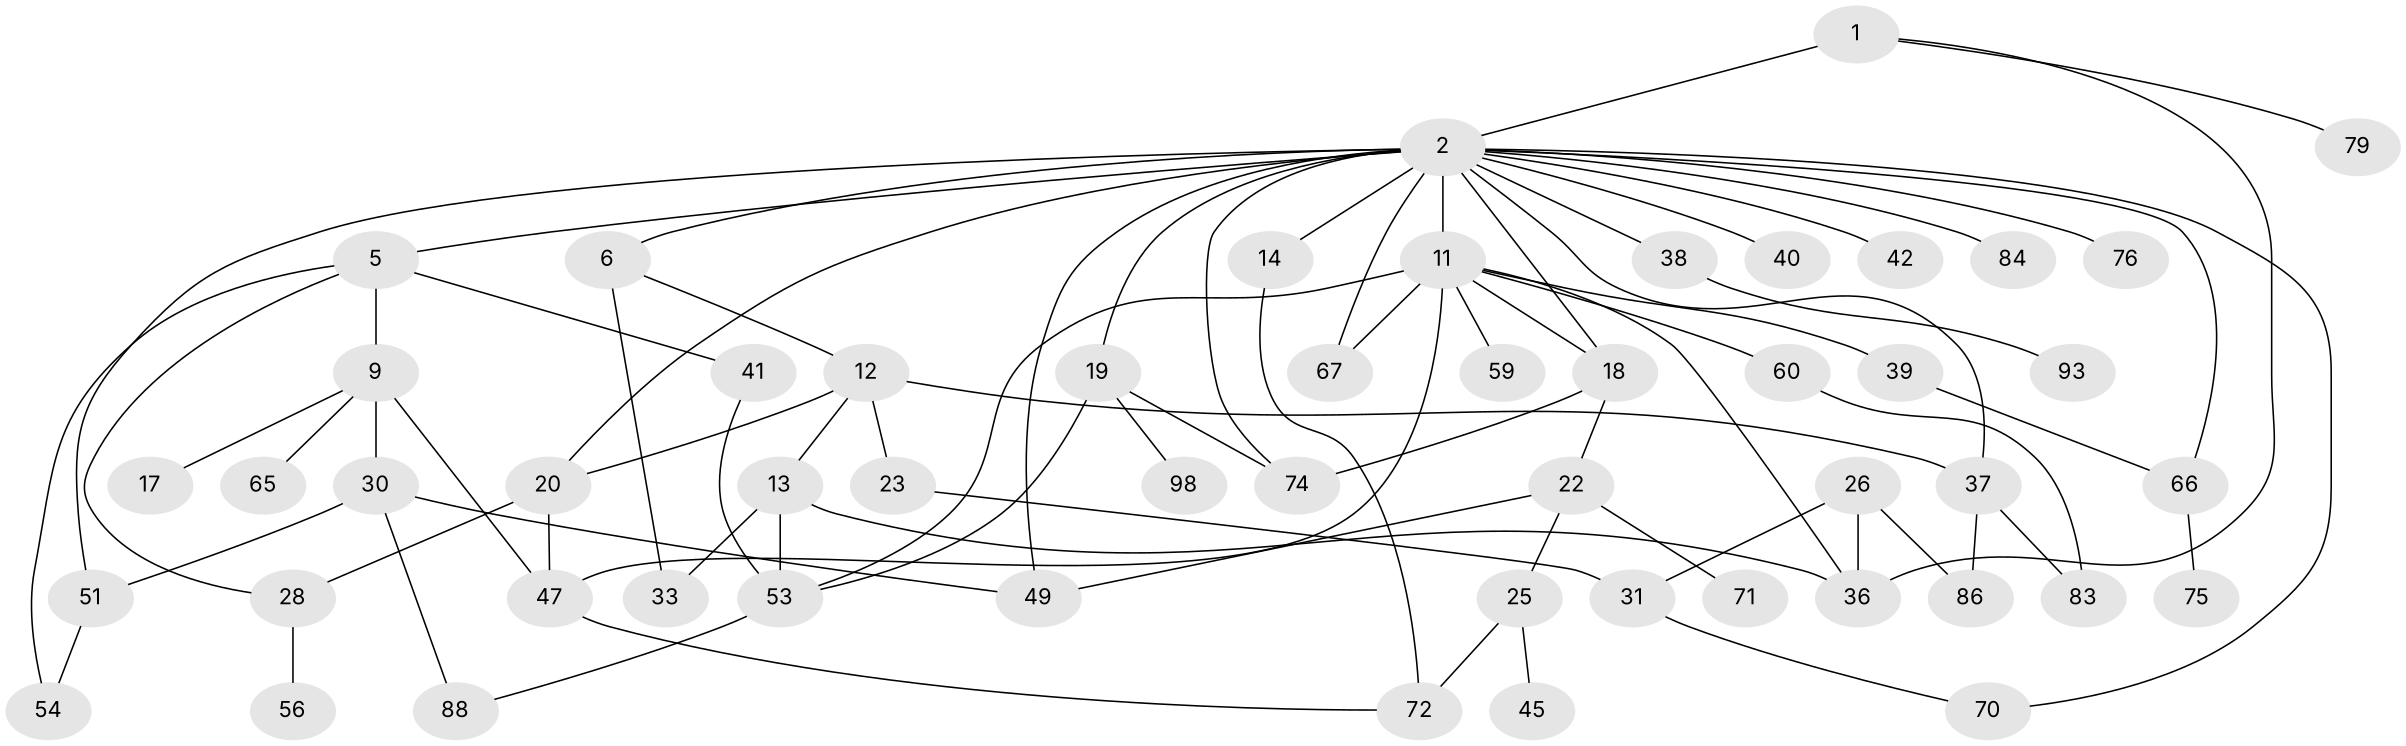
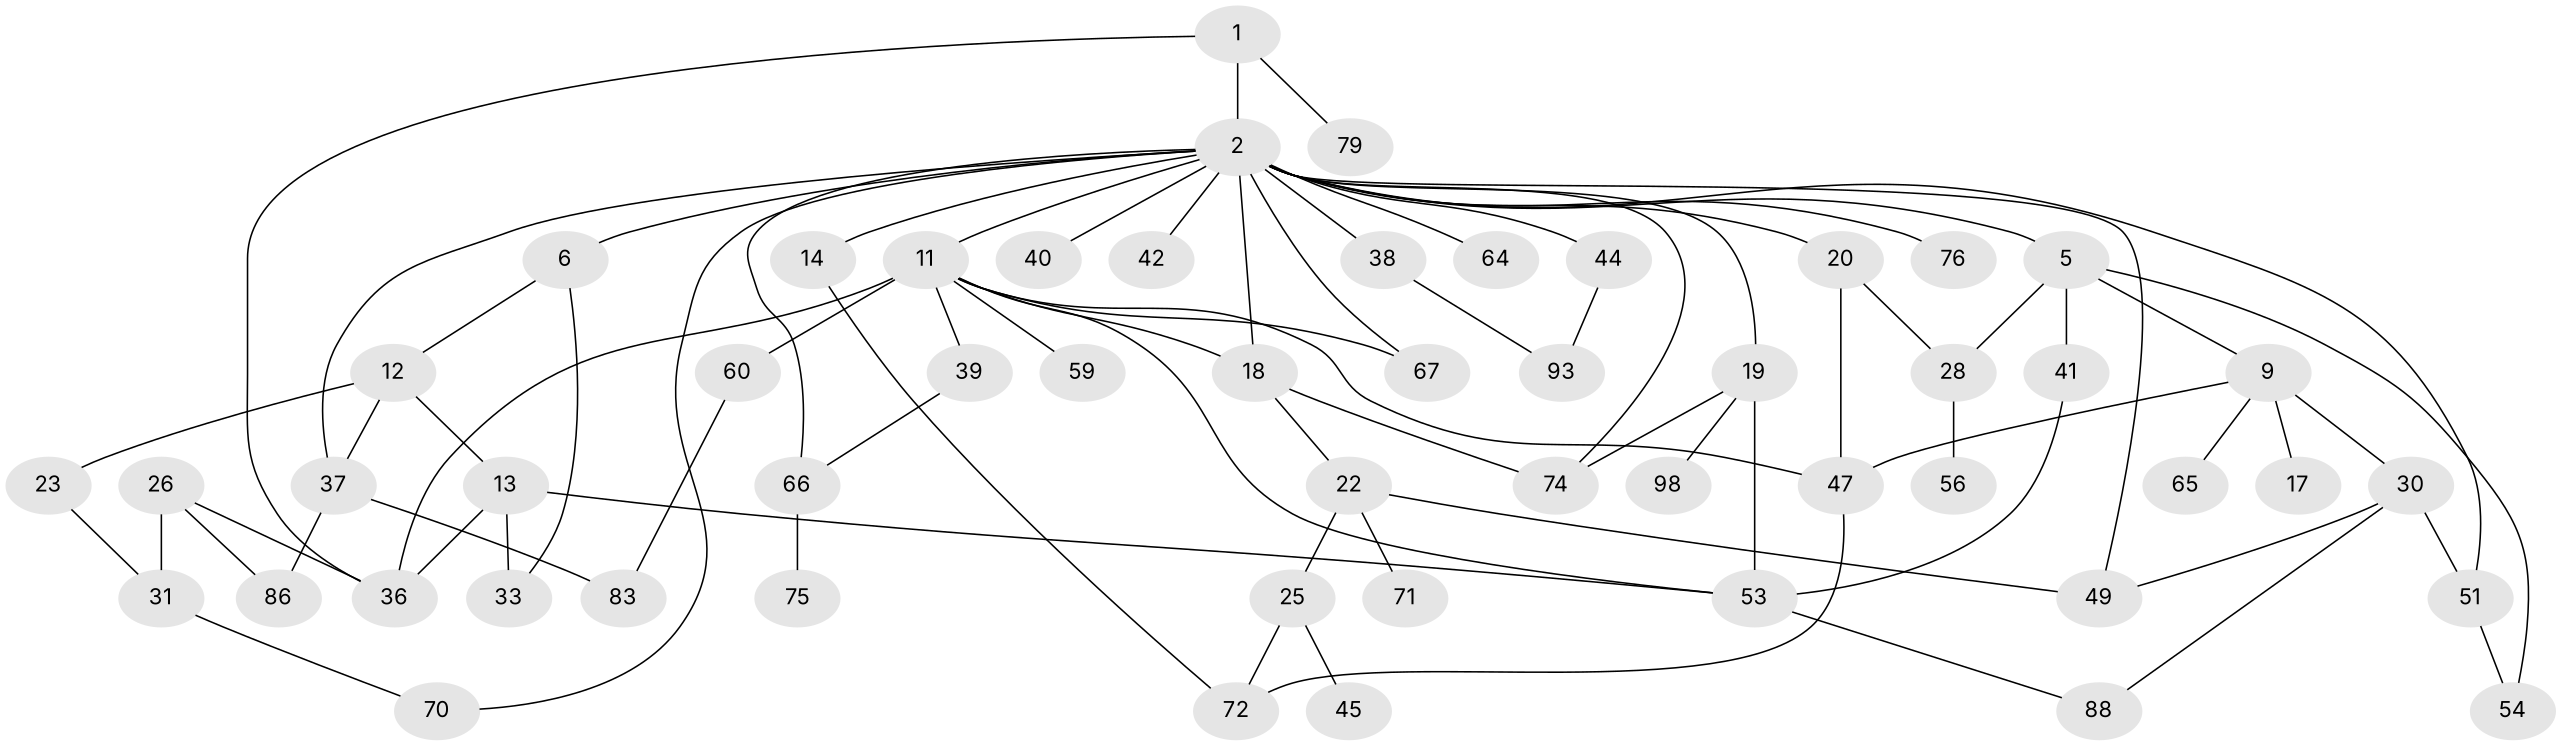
node "44": added
node "84": label "84" -> "64"
edge "12" -- "20": removed
